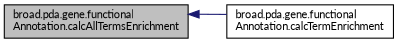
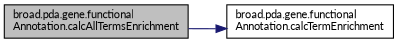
edge "broad.pda.gene.functional Annotation.calcTermEnrichment" -> "broad.pda.gene.functional Annotation.calcAllTermsEnrichment": reversed
